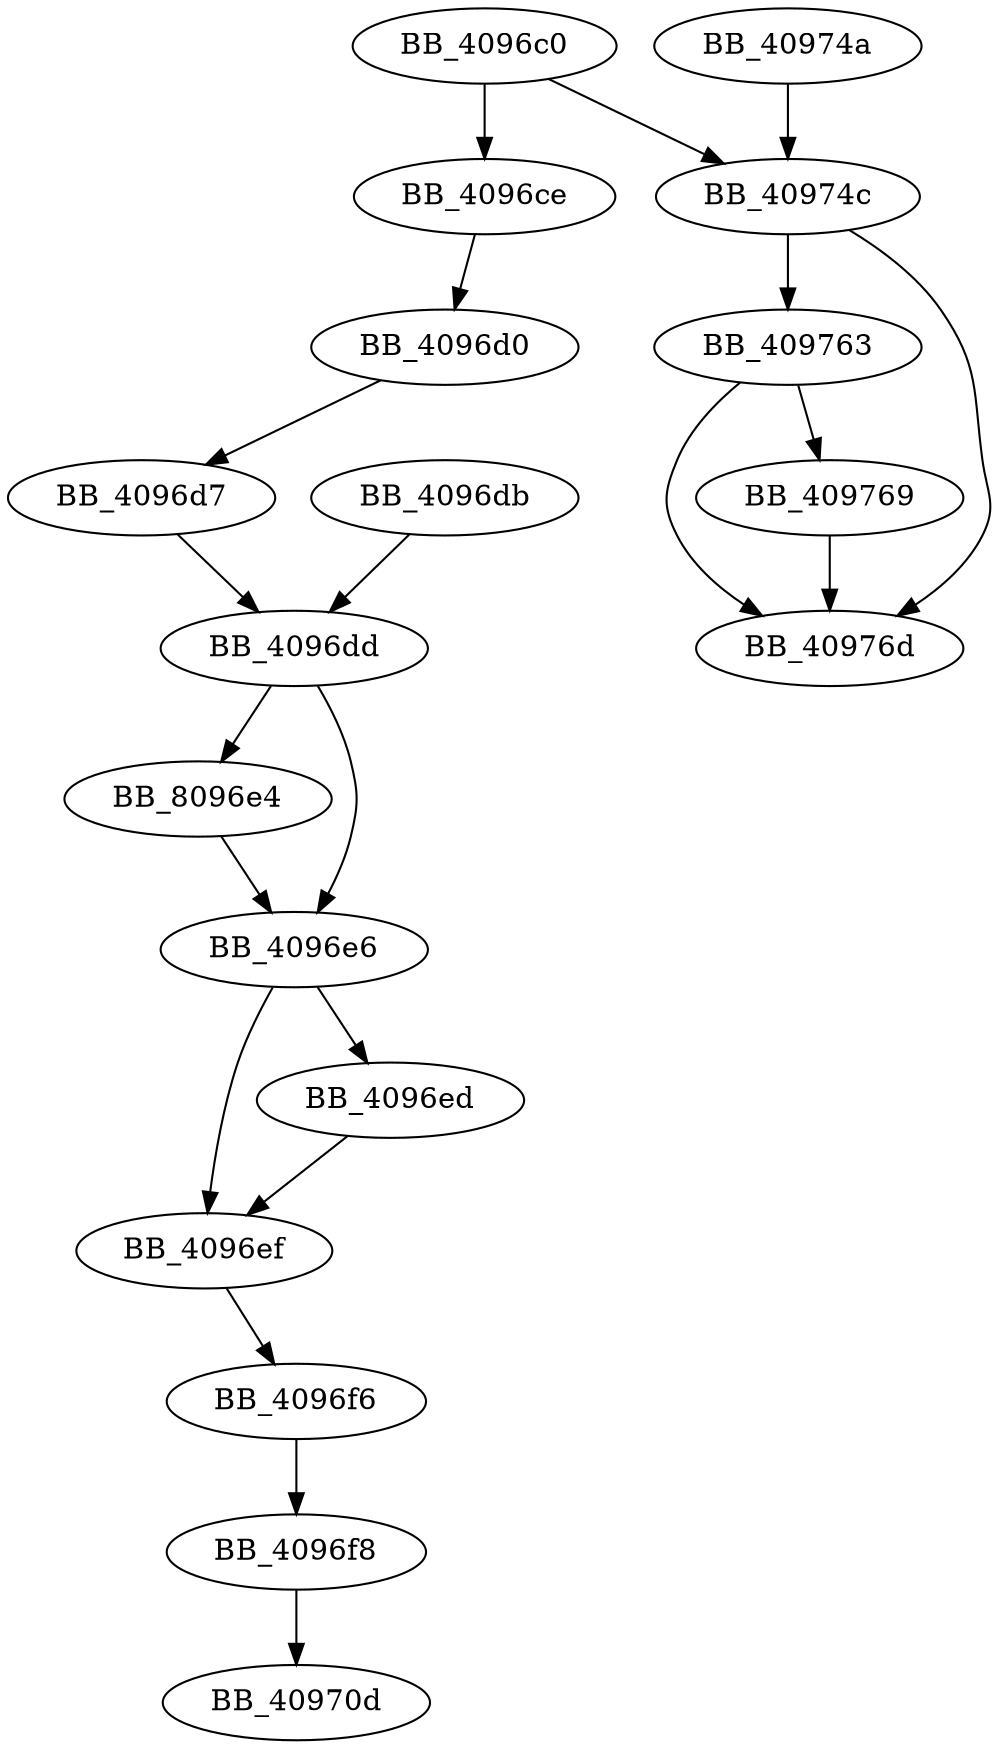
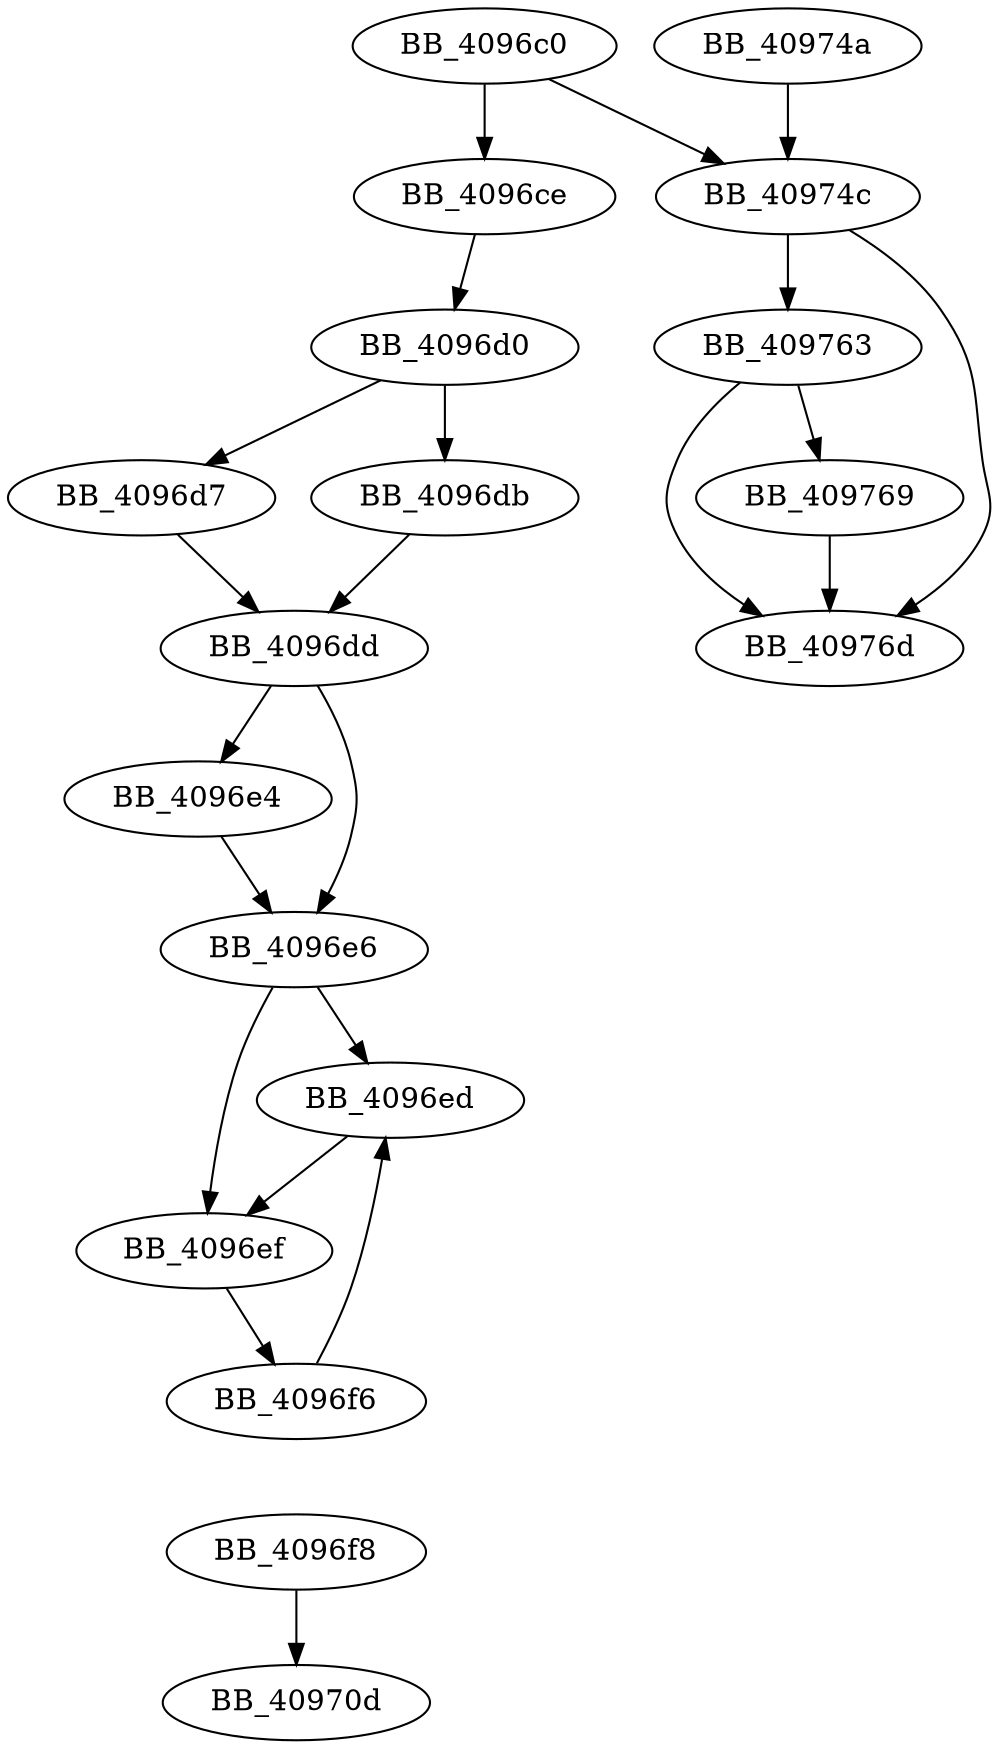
edge "BB_4096d0" -> "BB_4096db": added
node "BB_8096e4": label "BB_8096e4" -> "BB_4096e4"
edge "BB_4096f6" -> "BB_4096f8": now "BB_4096f6" -> "BB_4096ed"
